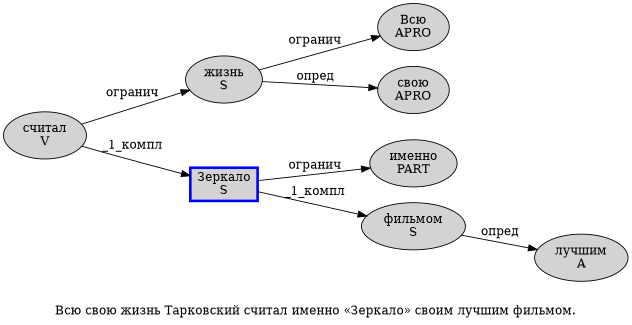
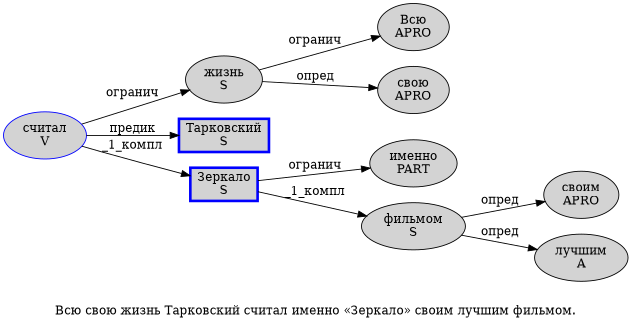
node "считал V": color black -> blue
node "Тарковский S": added
node "своим APRO": added
